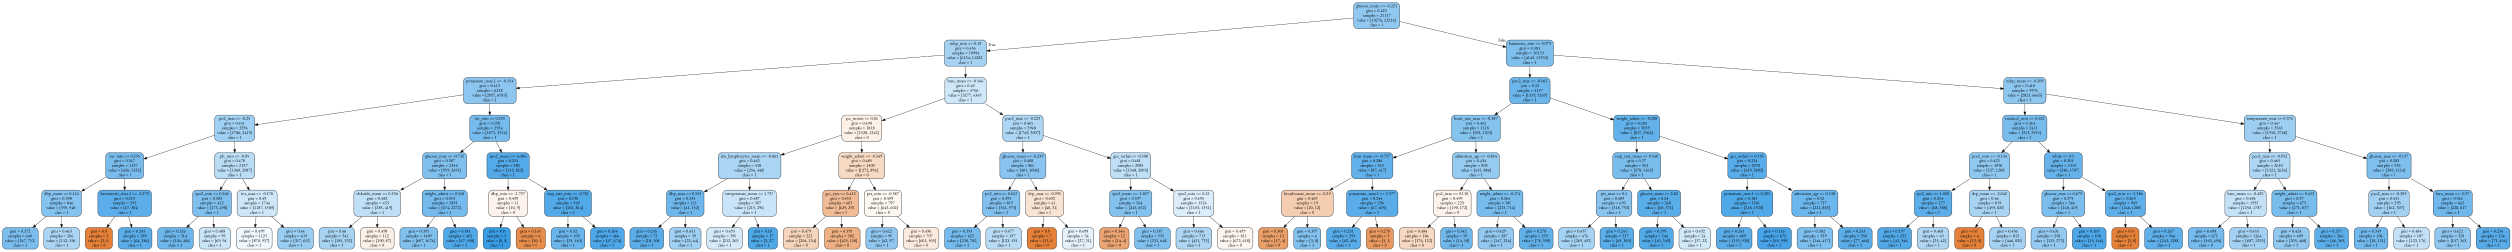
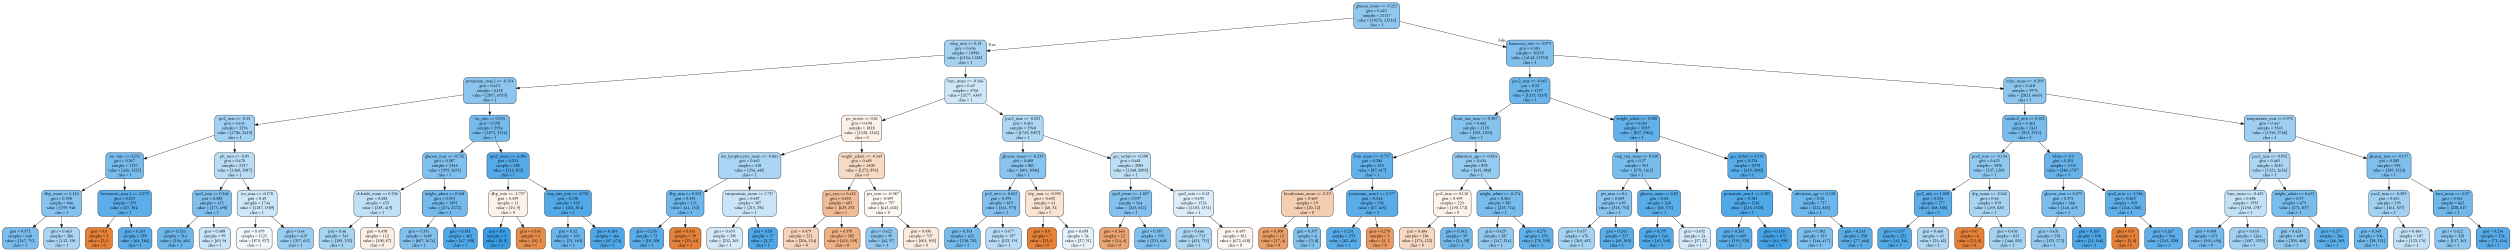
node "gini = 0.451 samples = 39 value = [23, 44] class = 1": fillcolor #a0d0f3 -> #e58139
